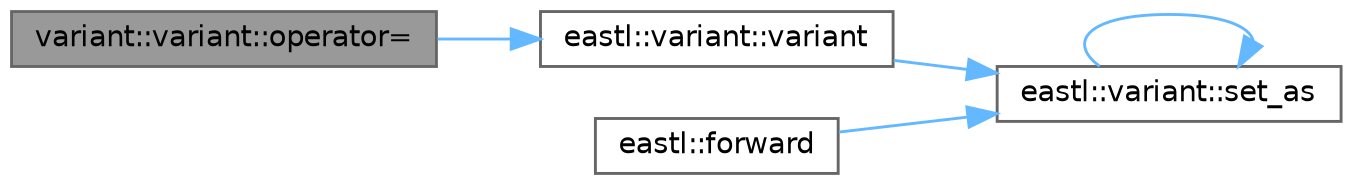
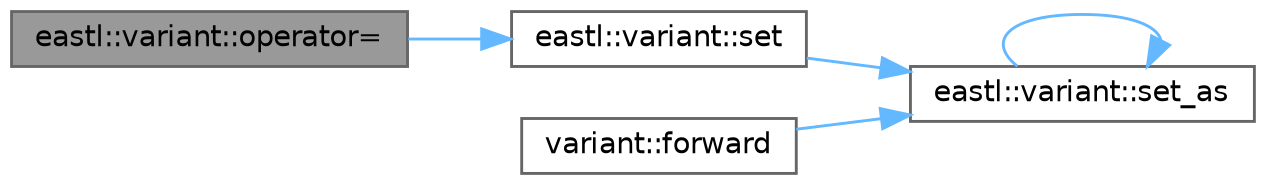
node "variant::variant::operator=": label "variant::variant::operator=" -> "eastl::variant::operator="
node "eastl::variant::variant": label "eastl::variant::variant" -> "eastl::variant::set"
node "eastl::forward": label "eastl::forward" -> "variant::forward"
